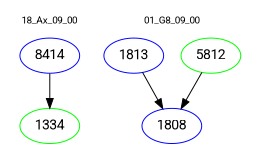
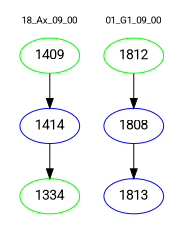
cluster "01_G8_09_00": label "01_G8_09_00" -> "01_G1_09_00"
node "8414": label "8414" -> "1414"
node "1409": added
node "5812": label "5812" -> "1812"
edge "1813" -> "1808": reversed
